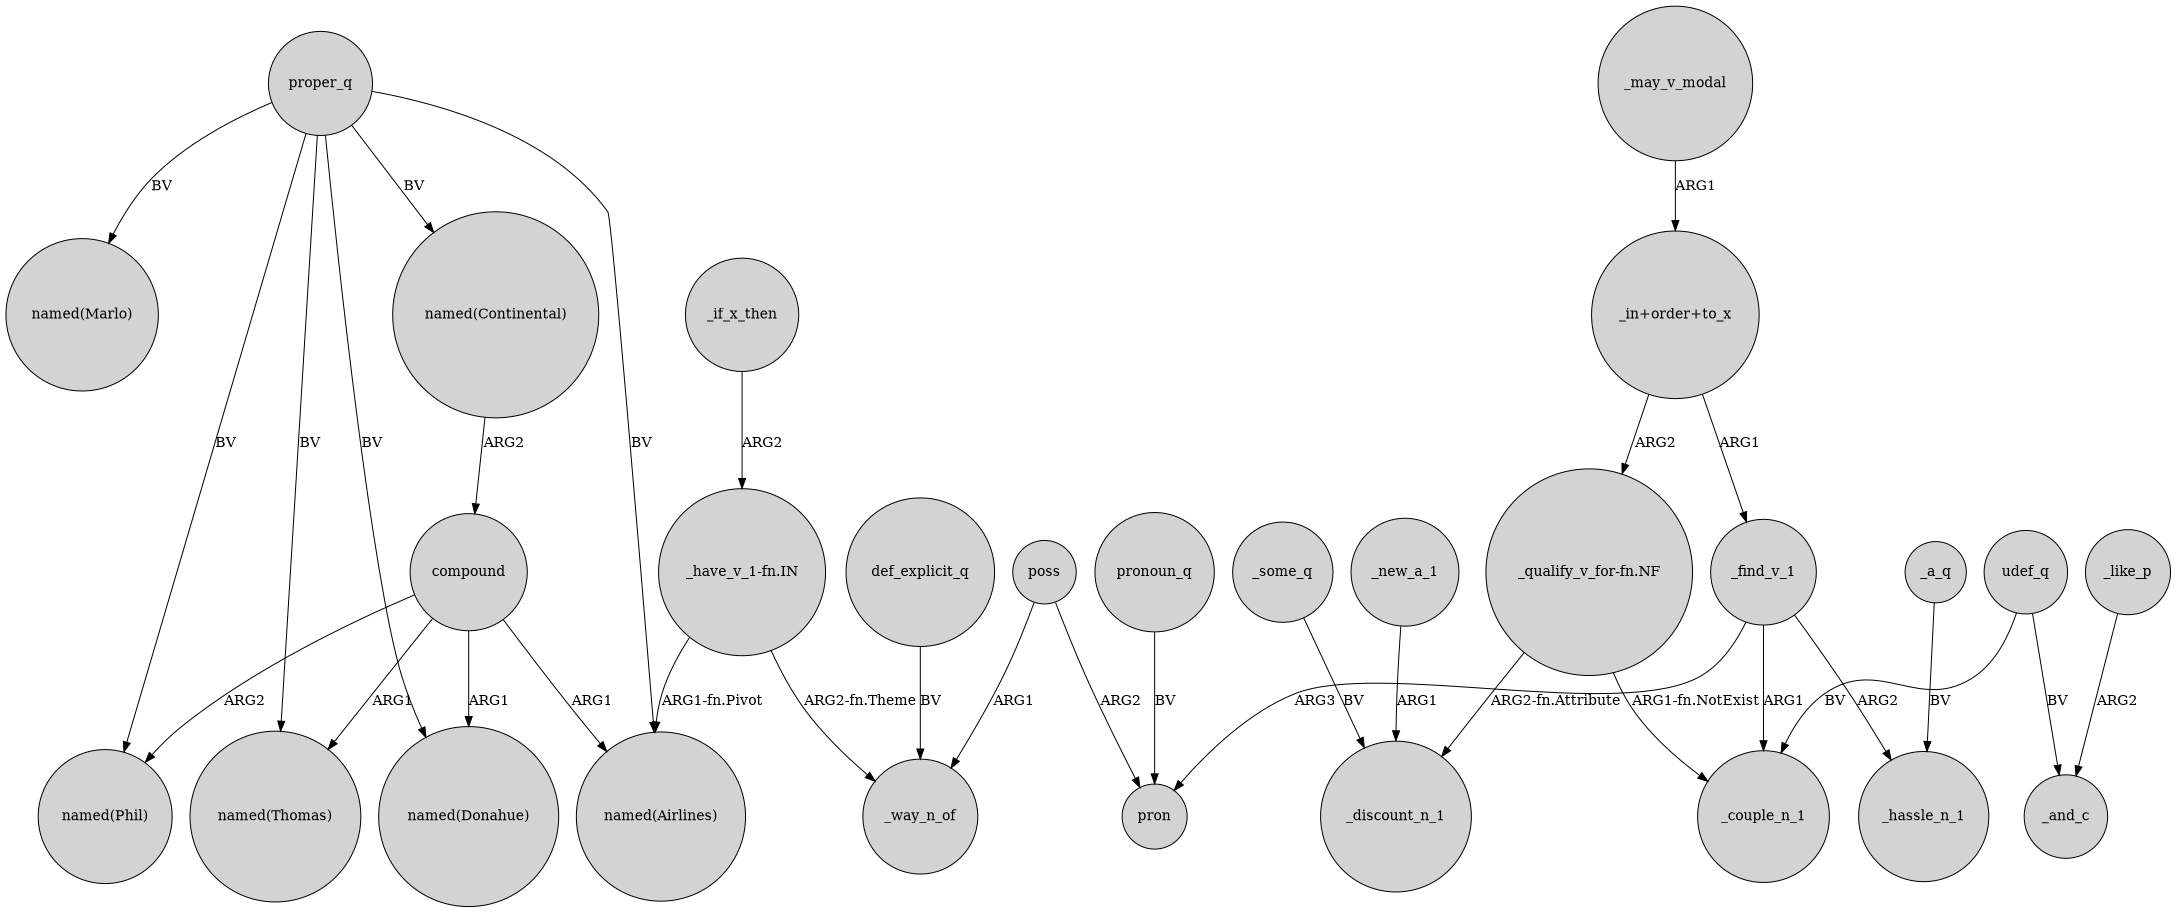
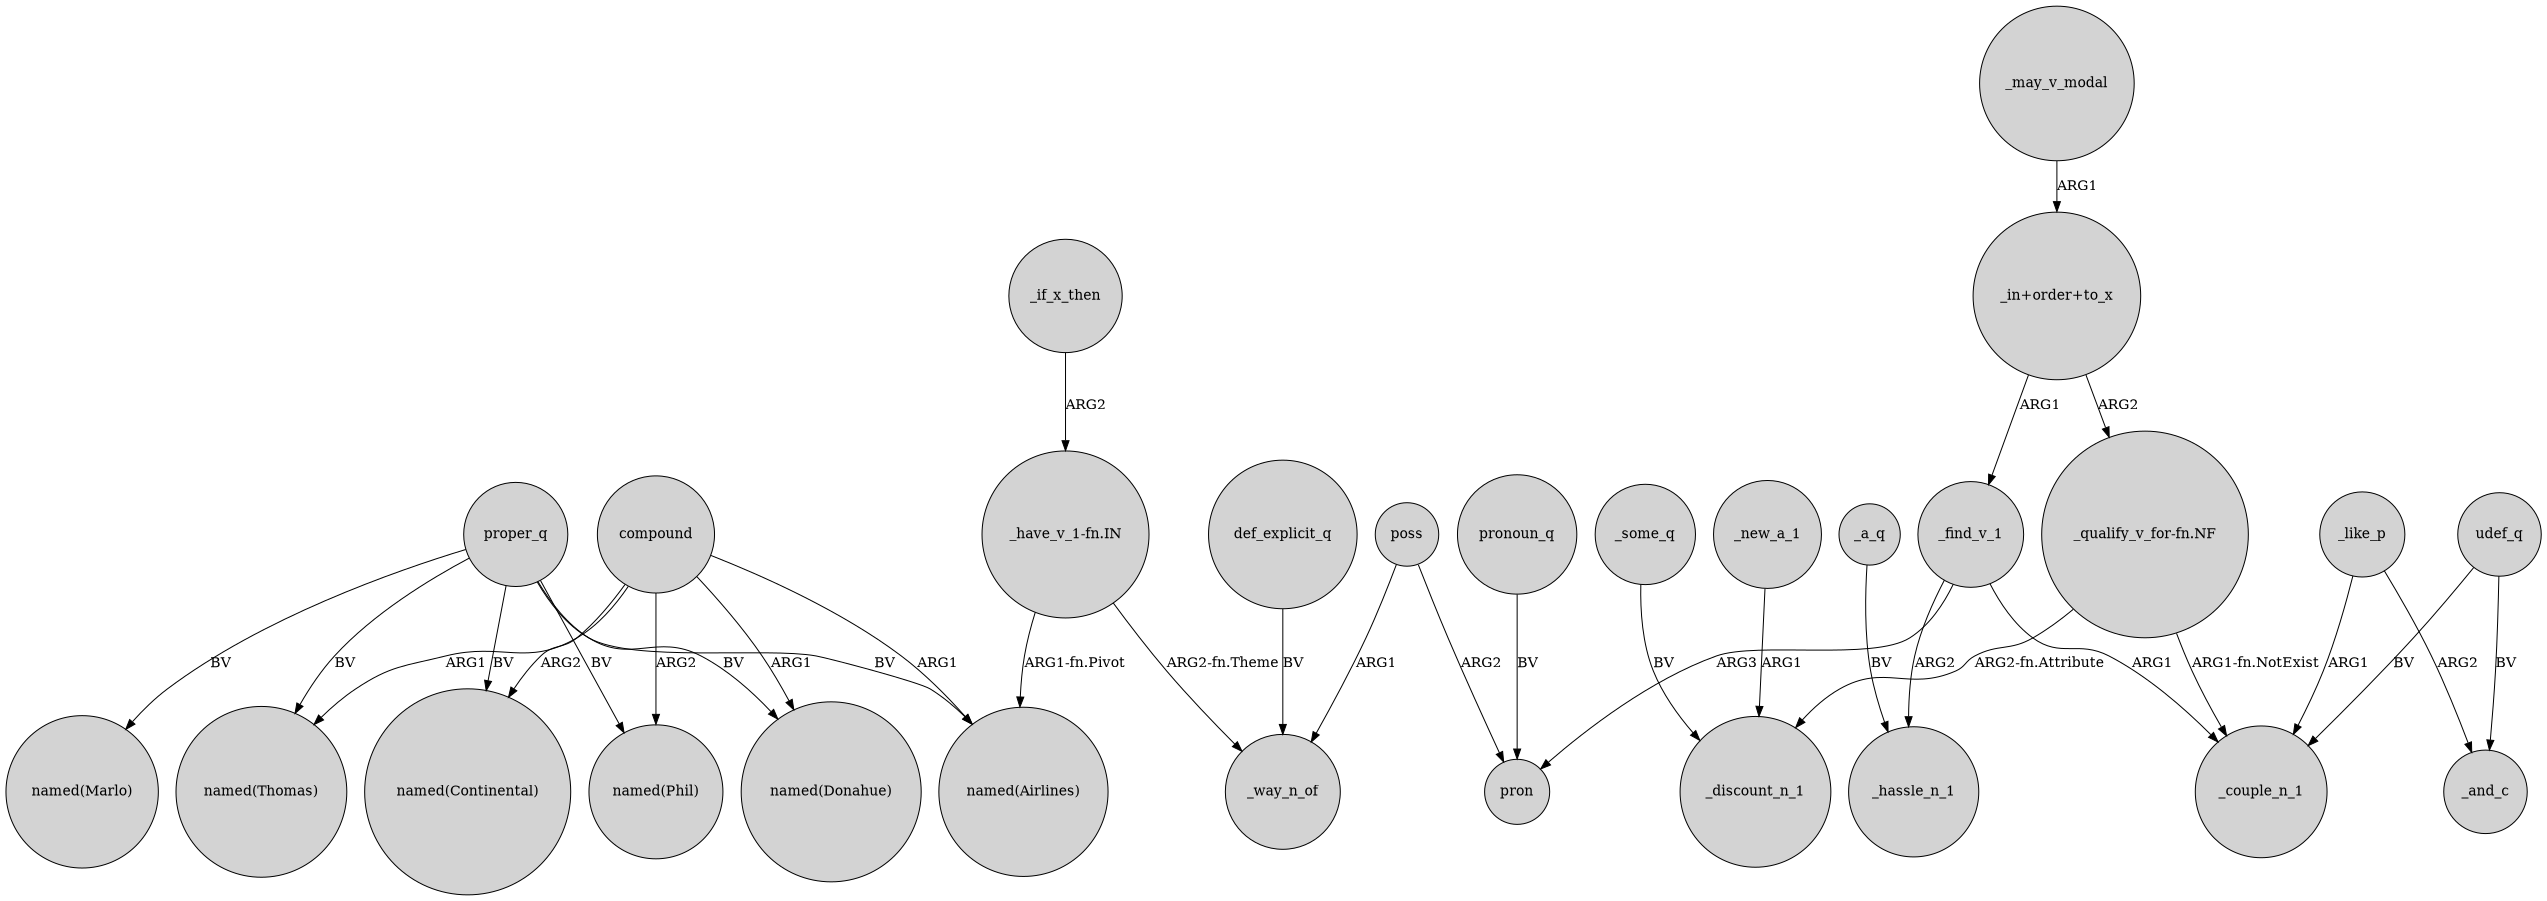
edge "named(Continental)" -> "compound": reversed
edge "_like_p" -> "_couple_n_1": added, label "ARG1"
